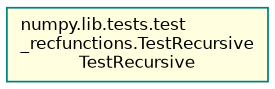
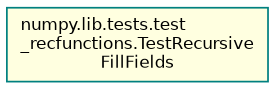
node "numpy.lib.tests.test _recfunctions.TestRecursive TestRecursive": label "numpy.lib.tests.test _recfunctions.TestRecursive TestRecursive" -> "numpy.lib.tests.test _recfunctions.TestRecursive FillFields"
